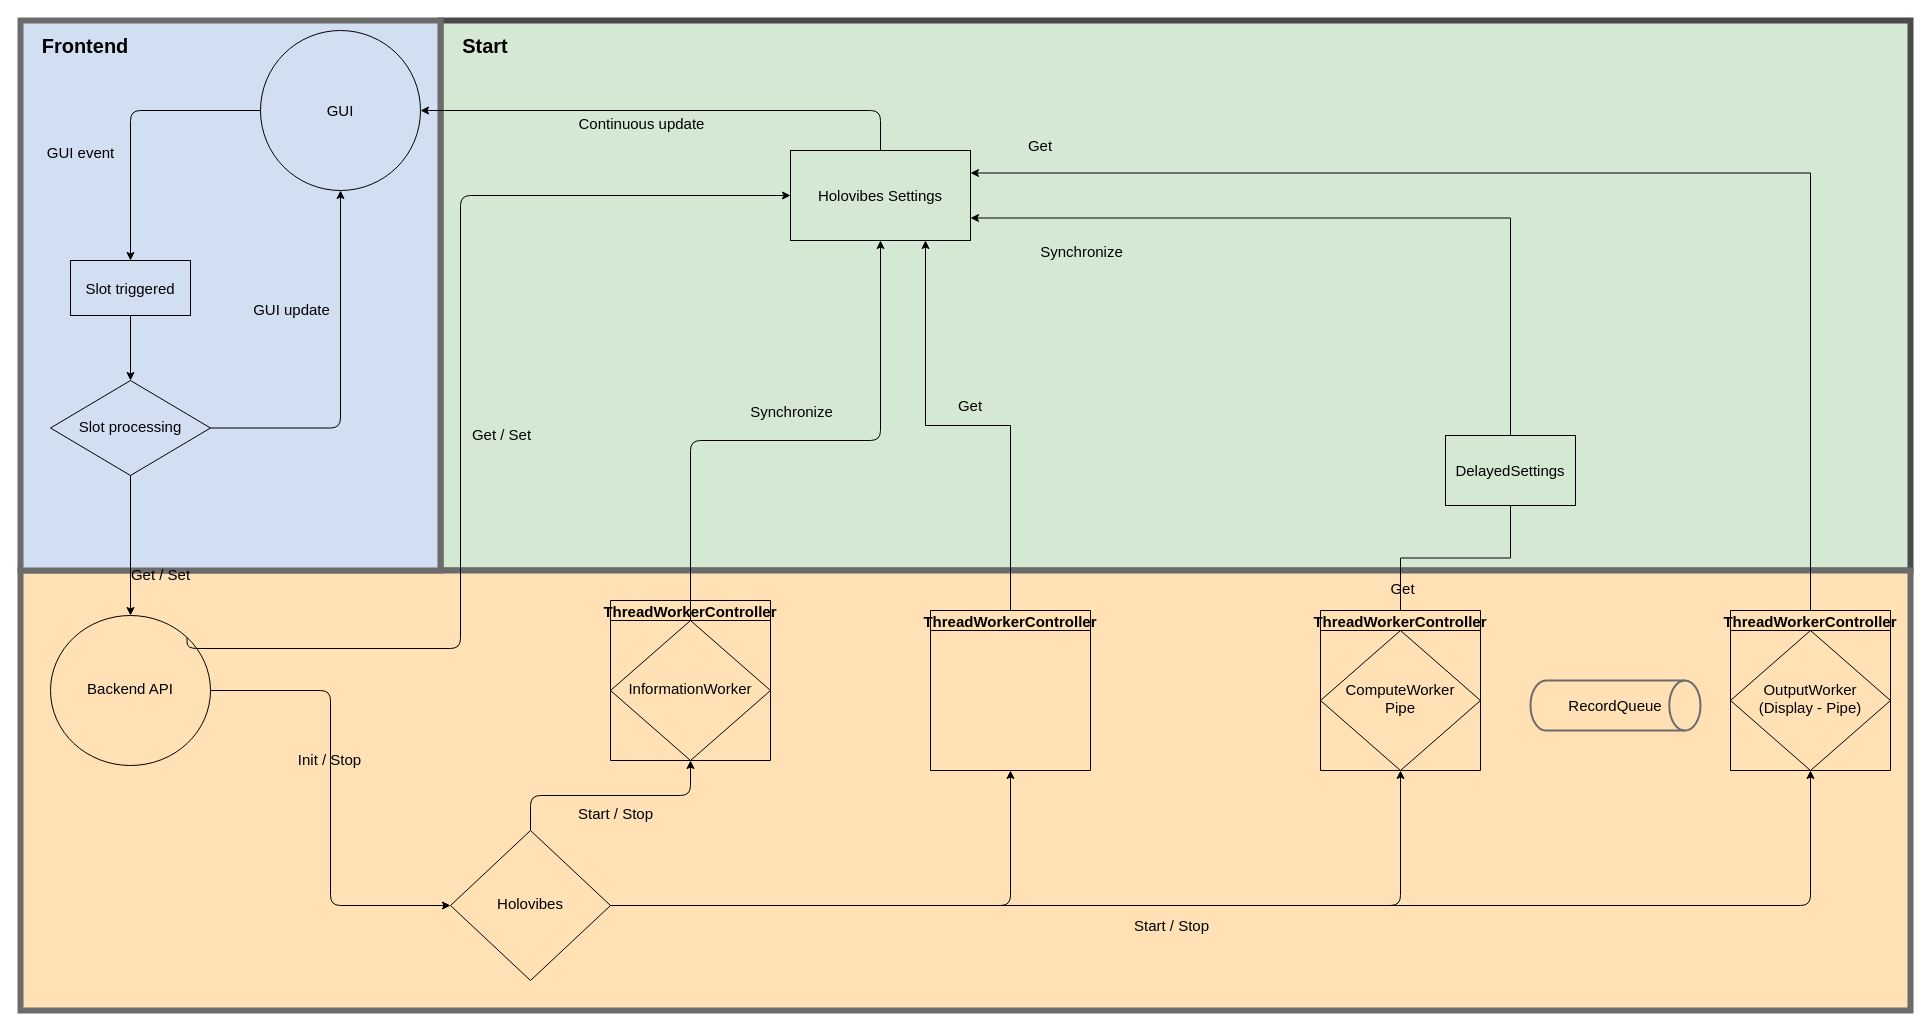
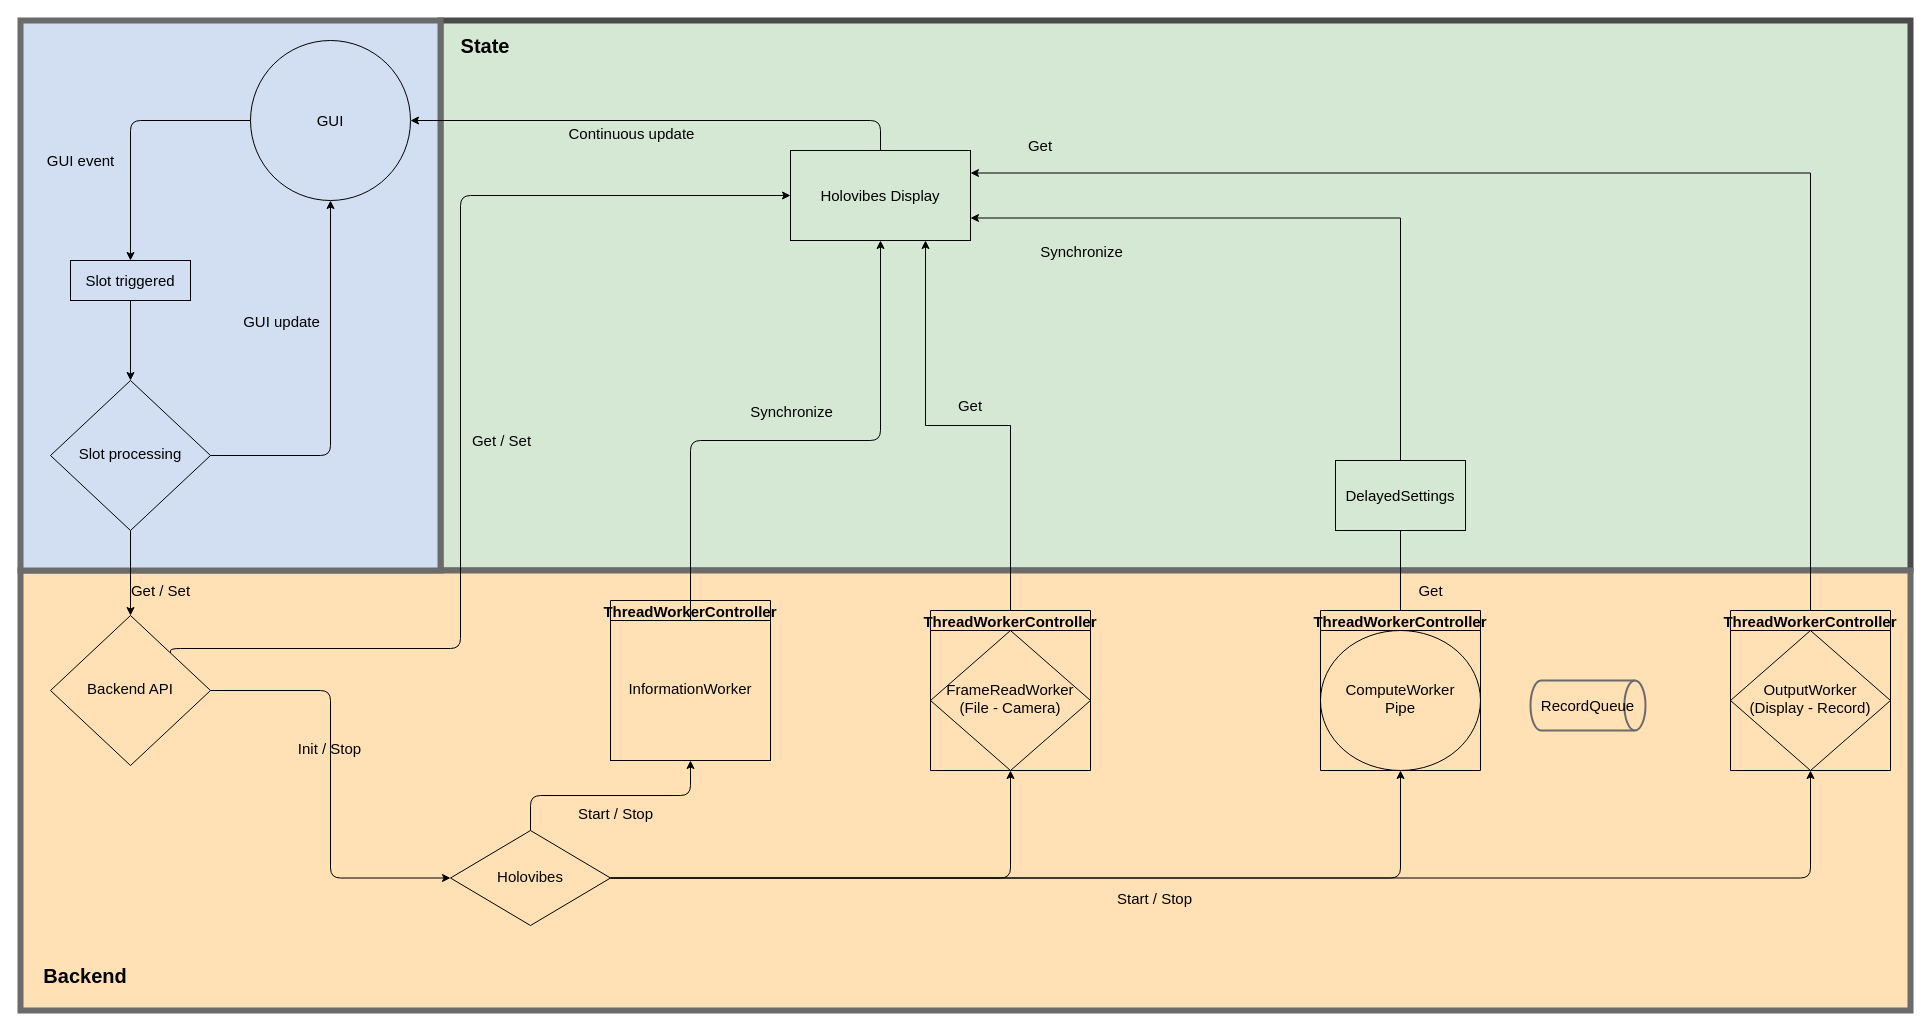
node "Frontend": removed
node "Start": label "Start" -> "State"
node "GUI": moved (341, 111) -> (331, 121)
node "Holovibes Settings": label "Holovibes Settings" -> "Holovibes Display"
node "Slot triggered": size 120x55 -> 120x40
node "Slot processing": size 160x95 -> 160x150
node "DelayedSettings": moved (1511, 471) -> (1401, 496)
node "Backend API": shape ellipse -> diamond
node "InformationWorker": shape diamond -> rectangle
node "OutputWorker (Display - Pipe)": label "OutputWorker (Display - Pipe)" -> "OutputWorker (Display - Record)"
node "FrameReadWorker (File - Camera)": added
node "ComputeWorker Pipe": shape diamond -> ellipse
node "RecordQueue": size 170x50 -> 115x50
node "Holovibes": size 160x150 -> 160x95
node "Backend": added
